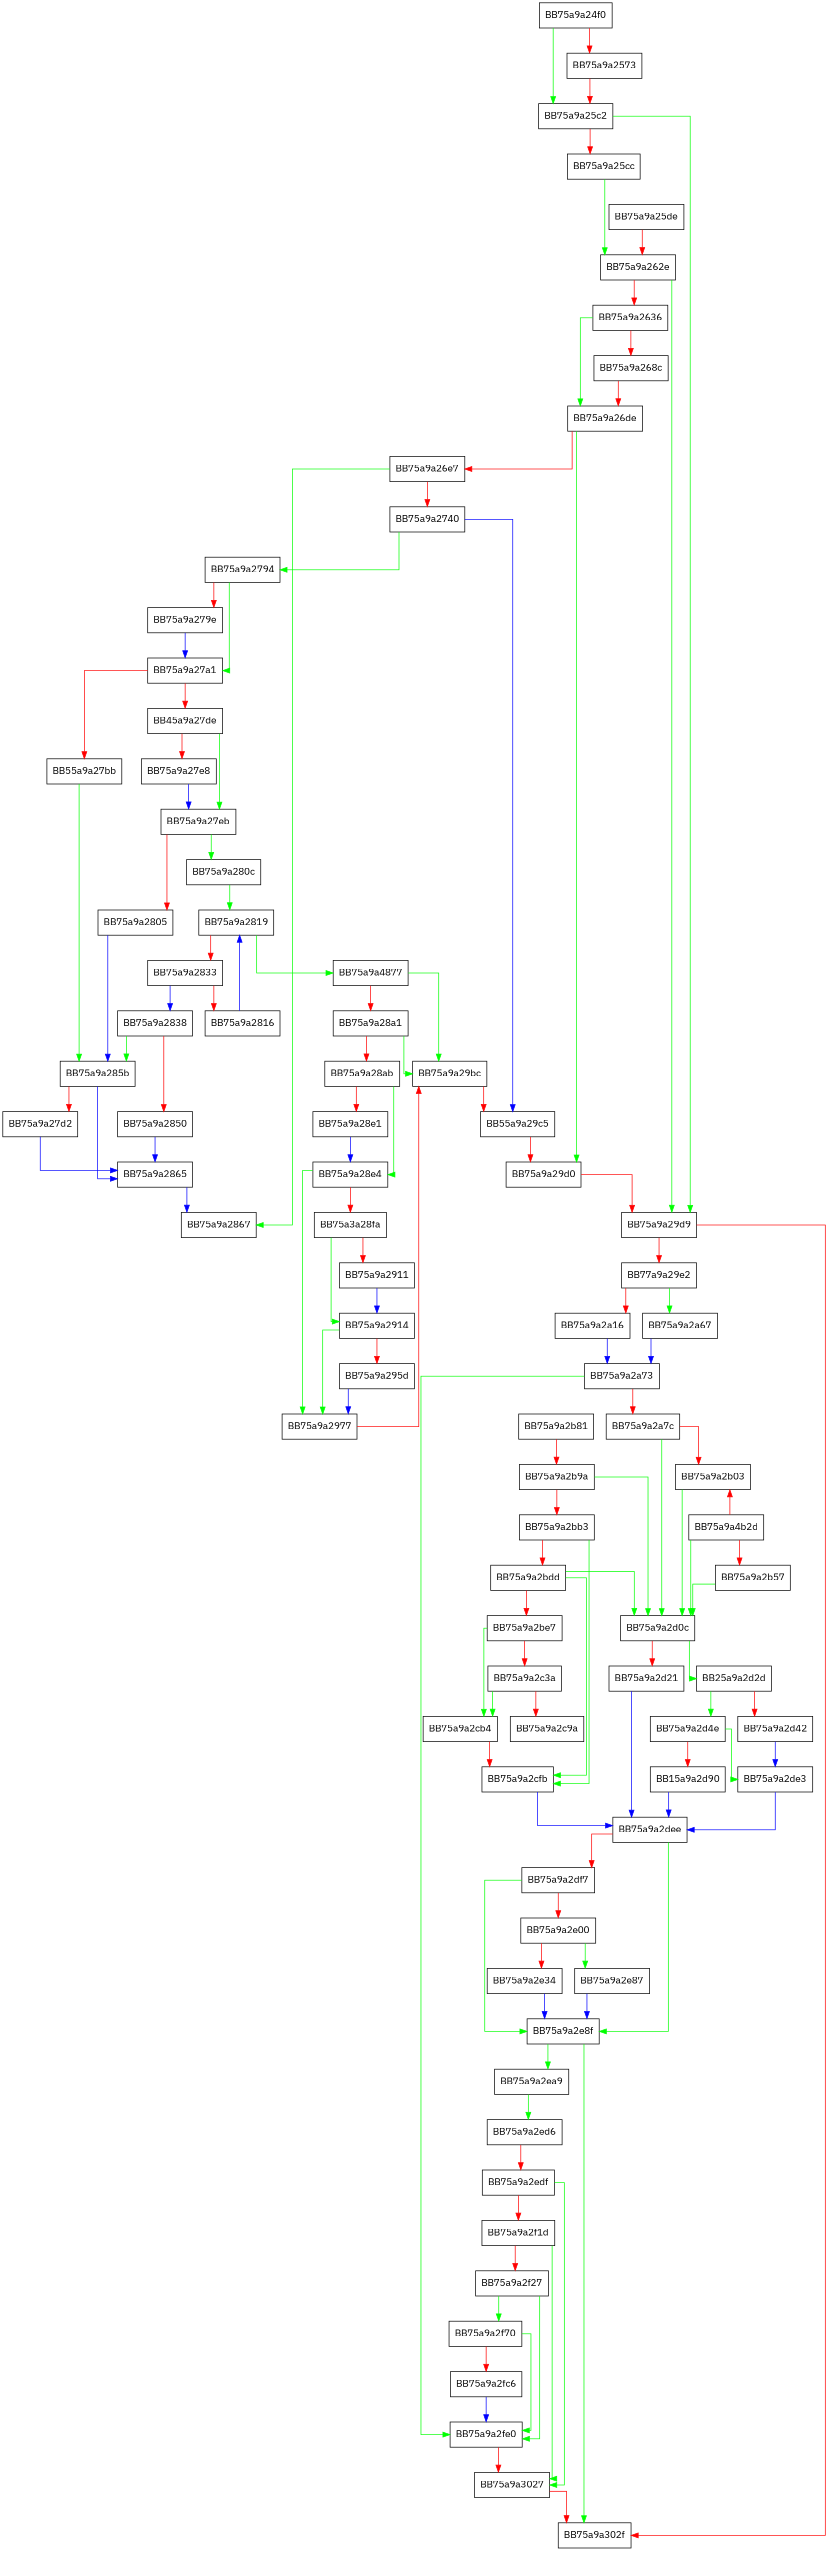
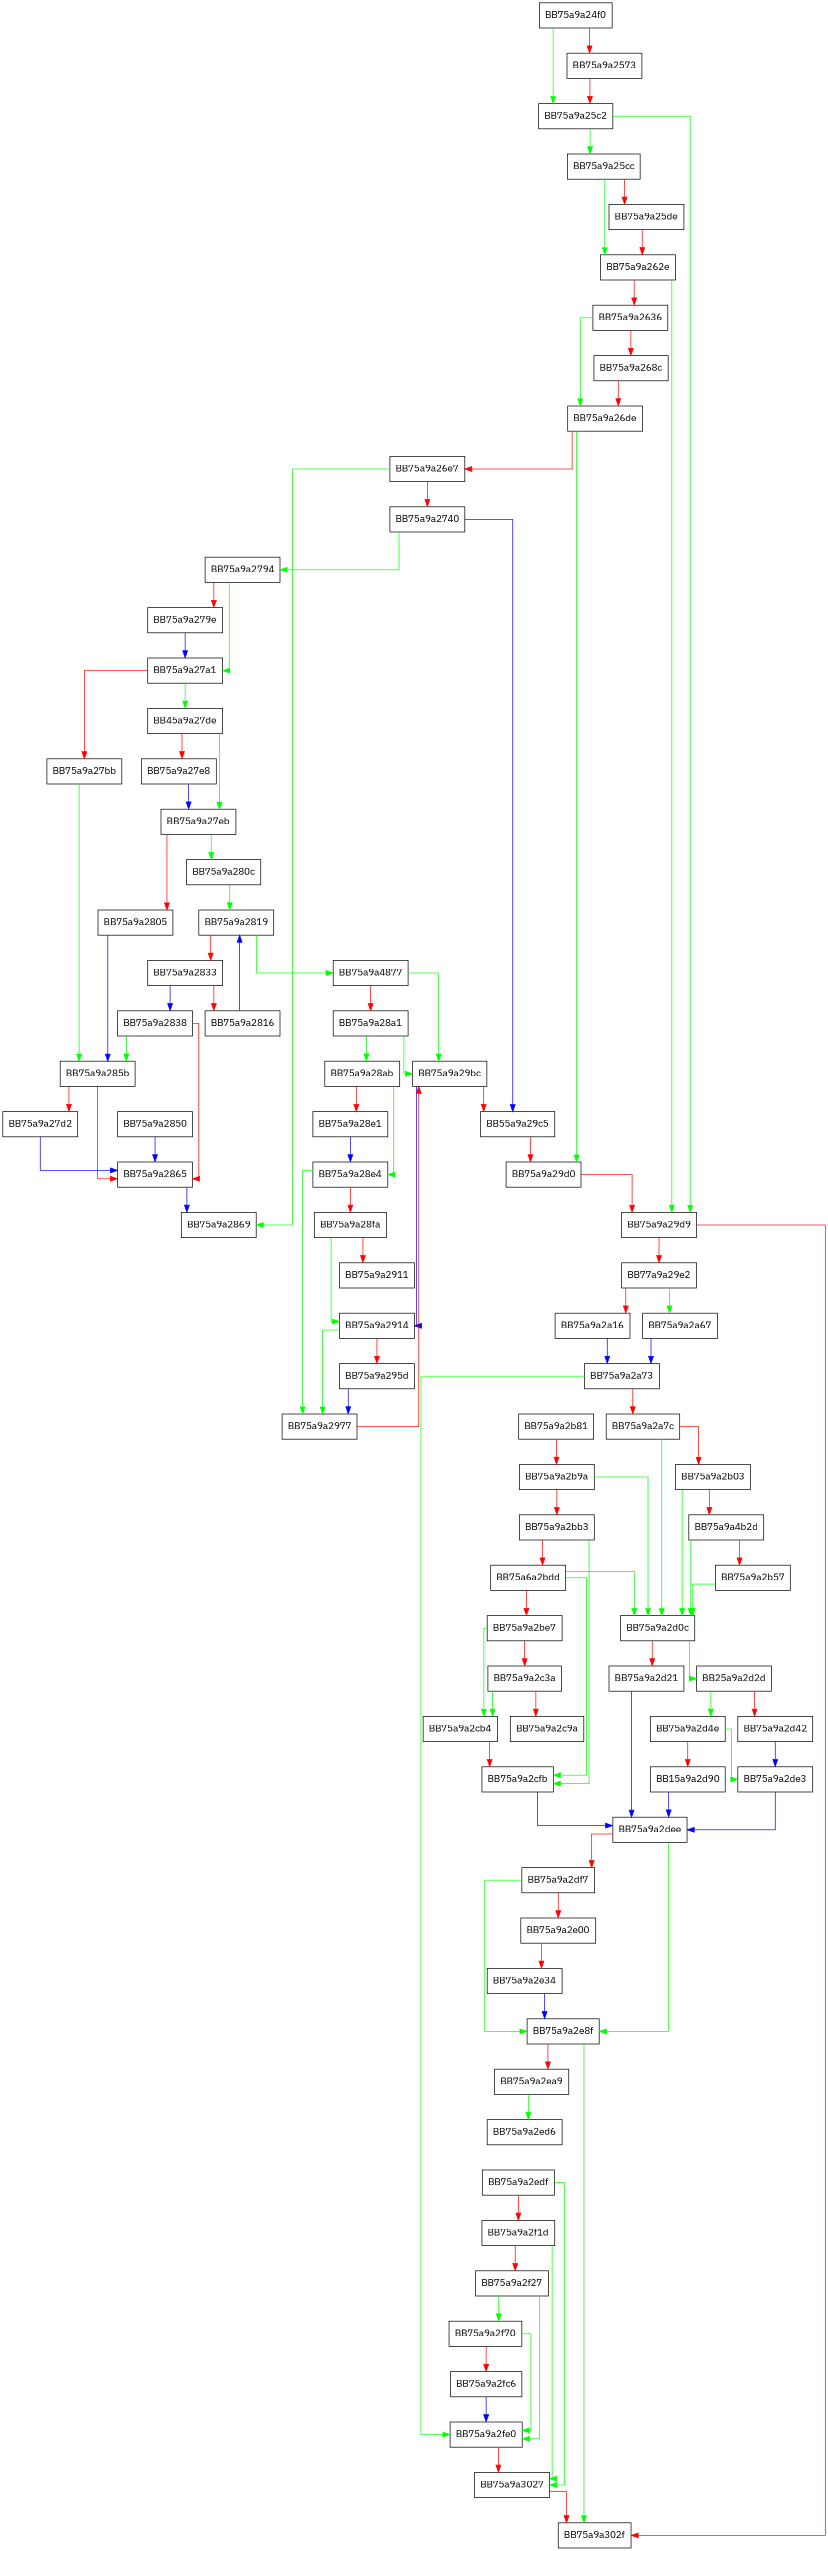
edge "BB75a9a25c2" -> "BB75a9a25cc": color red -> green
edge "BB75a9a25cc" -> "BB75a9a25de": added
edge "BB75a9a27a1" -> "BB45a9a27de": color red -> green
node "BB55a9a27bb": label "BB55a9a27bb" -> "BB75a9a27bb"
edge "BB75a9a28a1" -> "BB75a9a28ab": color red -> green
edge "BB75a9a2838" -> "BB75a9a2850": now "BB75a9a2838" -> "BB75a9a2865"
edge "BB75a9a285b" -> "BB75a9a2865": color blue -> red
node "BB75a9a2867": label "BB75a9a2867" -> "BB75a9a2869"
node "BB75a3a28fa": label "BB75a3a28fa" -> "BB75a9a28fa"
edge "BB75a9a2911" -> "BB75a9a2914": now "BB75a9a29bc" -> "BB75a9a2914"
edge "BB75a9a4b2d" -> "BB75a9a2b03": reversed
node "BB75a9a2bdd": label "BB75a9a2bdd" -> "BB75a6a2bdd"
node "BB75a9a2e87": removed
edge "BB75a9a2e8f" -> "BB75a9a2ea9": color green -> red
edge "BB75a9a2ed6" -> "BB75a9a2edf": removed
